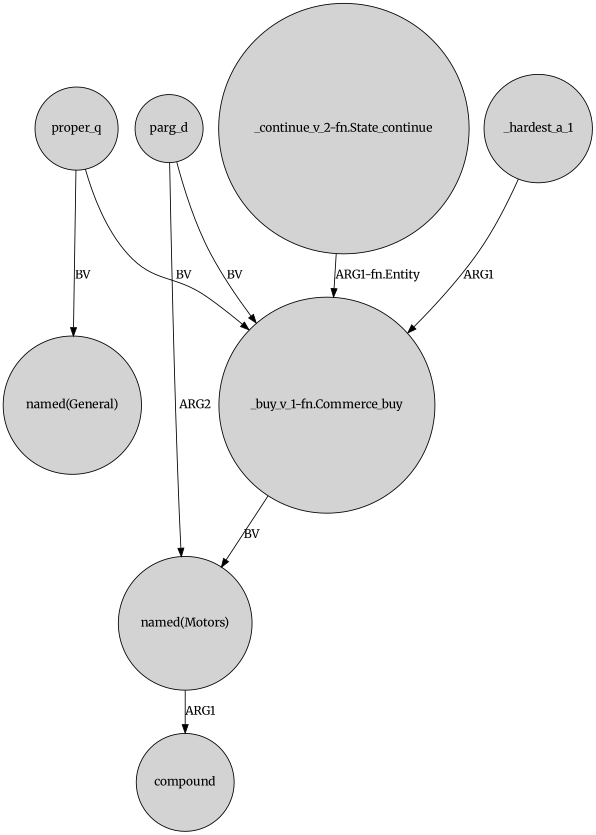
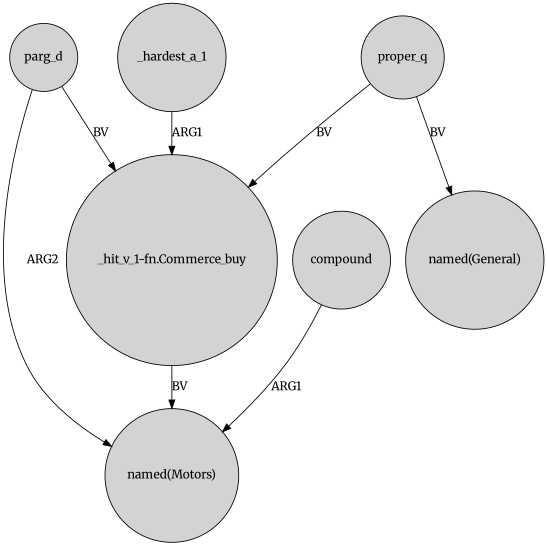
node "_continue_v_2-fn.State_continue": removed
node "_buy_v_1-fn.Commerce_buy": label "_buy_v_1-fn.Commerce_buy" -> "_hit_v_1-fn.Commerce_buy"
edge "named(Motors)" -> "compound": reversed
